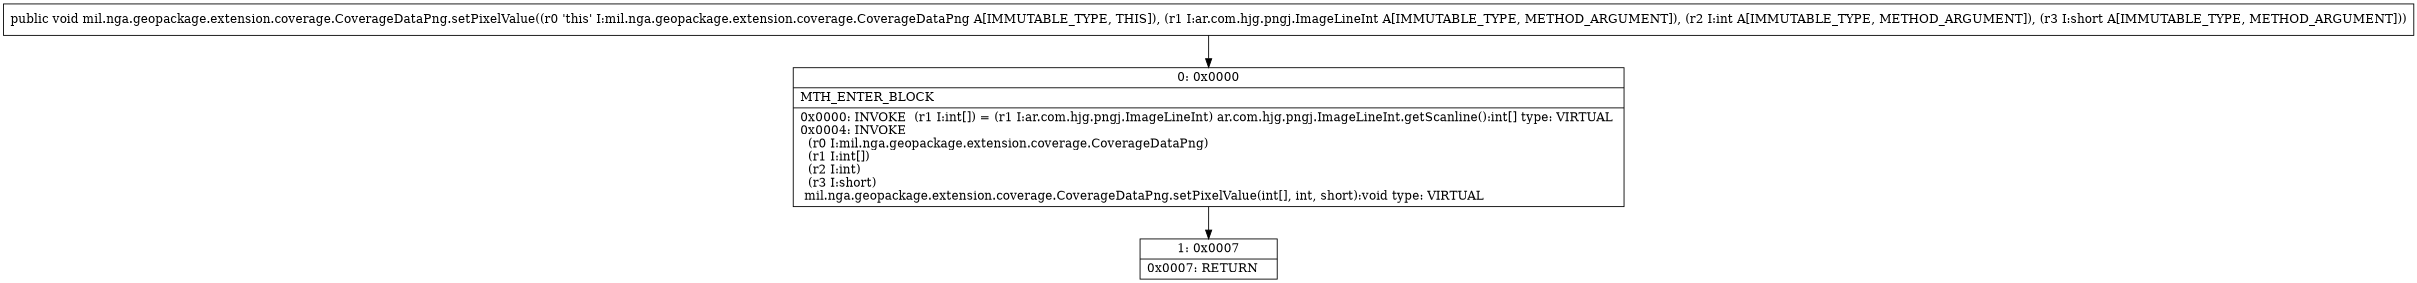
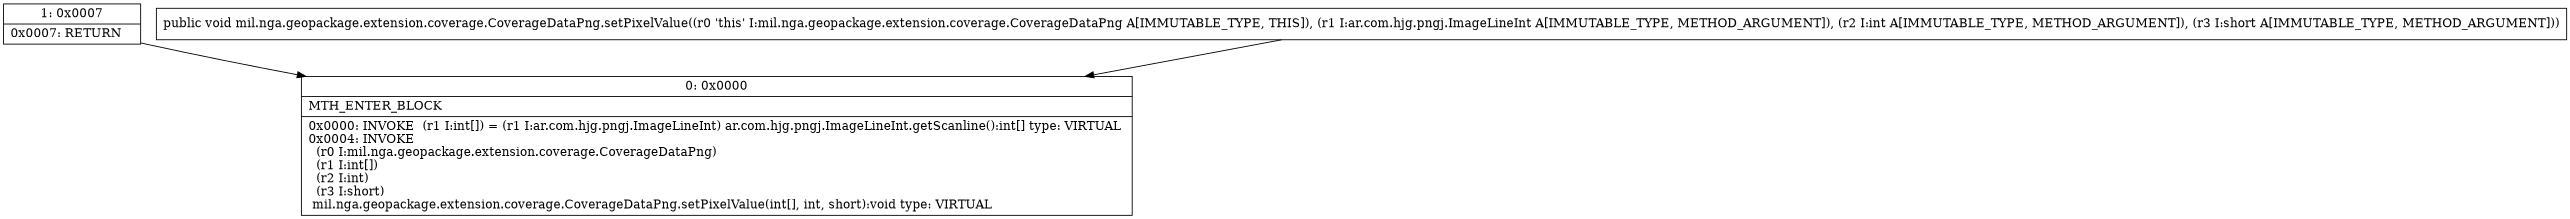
edge "0: 0x0000" -> "1: 0x0007": reversed
